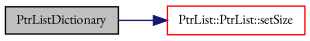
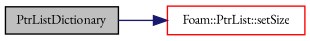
node "PtrList::PtrList::setSize": label "PtrList::PtrList::setSize" -> "Foam::PtrList::setSize"
